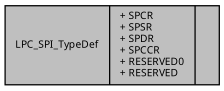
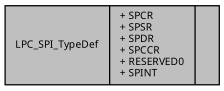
node "LPC_SPI_TypeDef": text "+ RESERVED" -> "+ SPINT"
